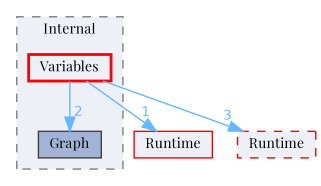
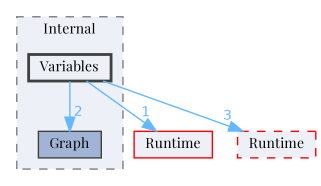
node "Variables": color red -> grey25
